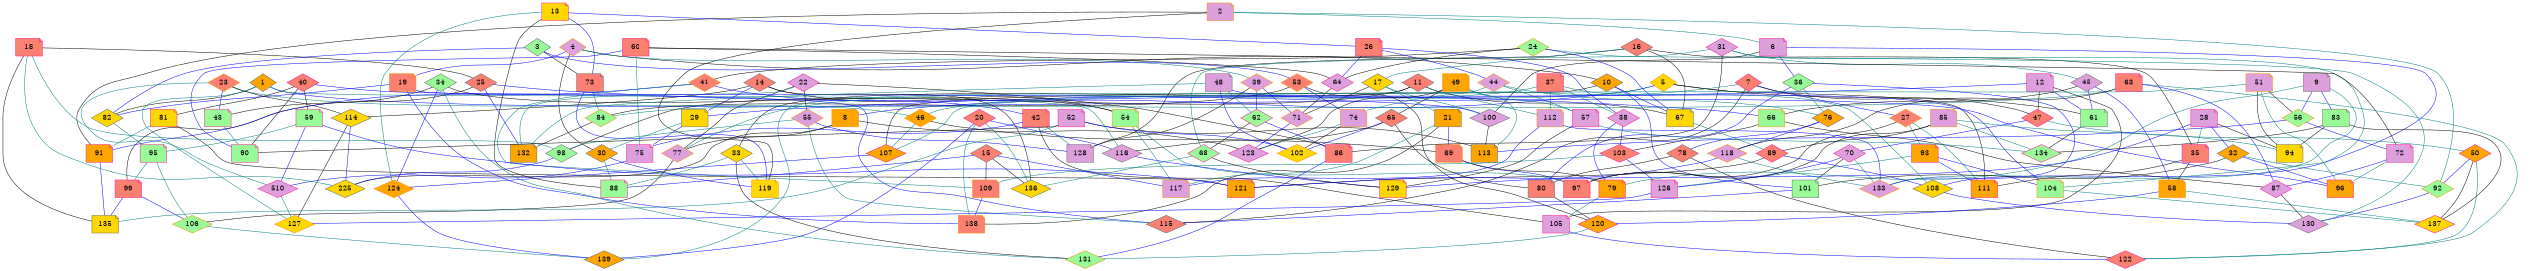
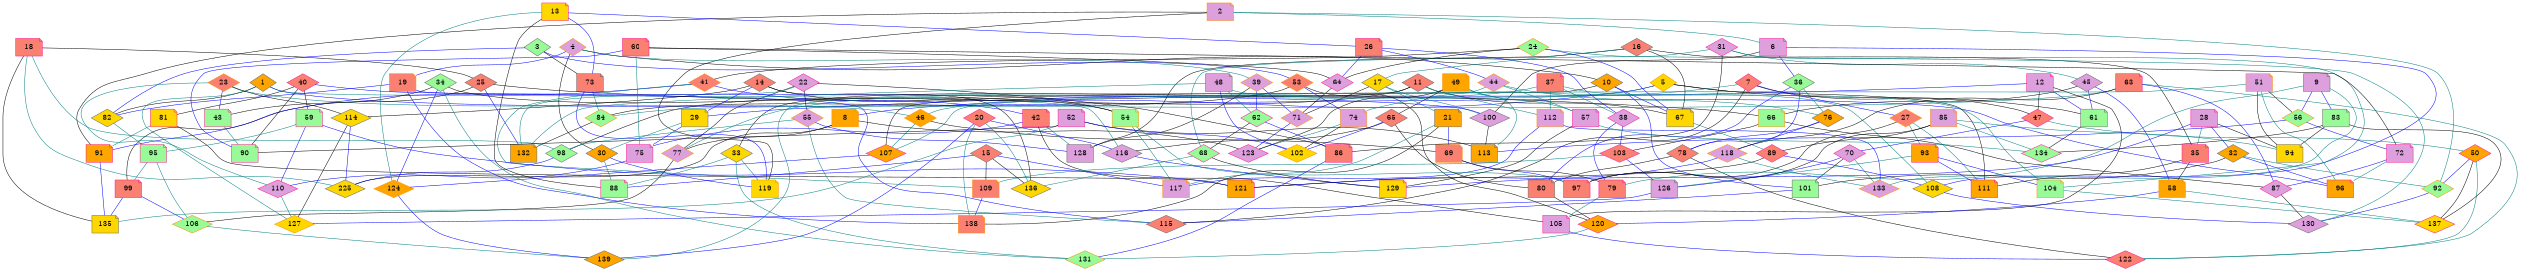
edge "48" -- "104": color blue -> teal
edge "25" -- "66": color blue -> black
edge "36" -- "133": now "36" -- "78"
node "510": label "510" -> "110"
node "79": fillcolor orange -> salmon
node "126": color deeppink -> gray40
edge "33" -- "131": color black -> teal
